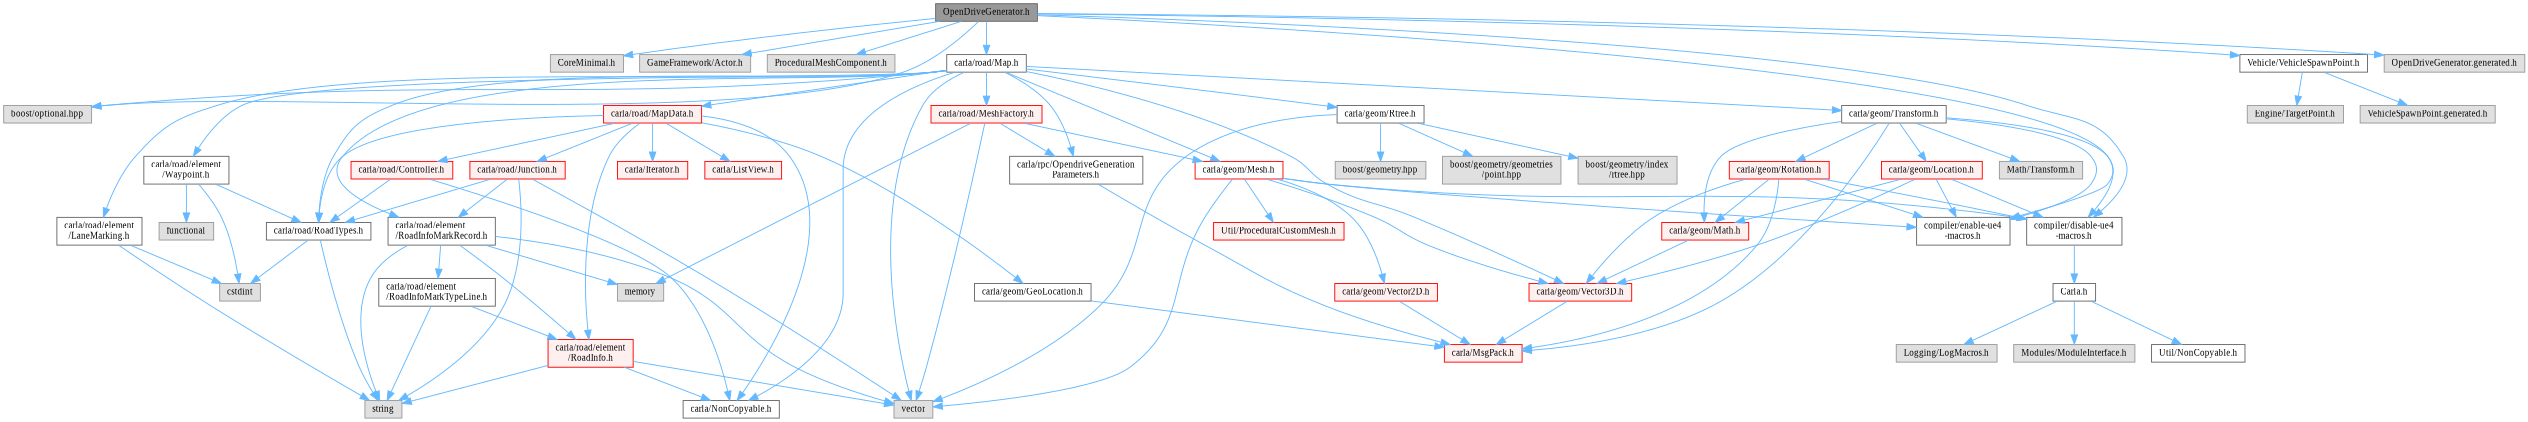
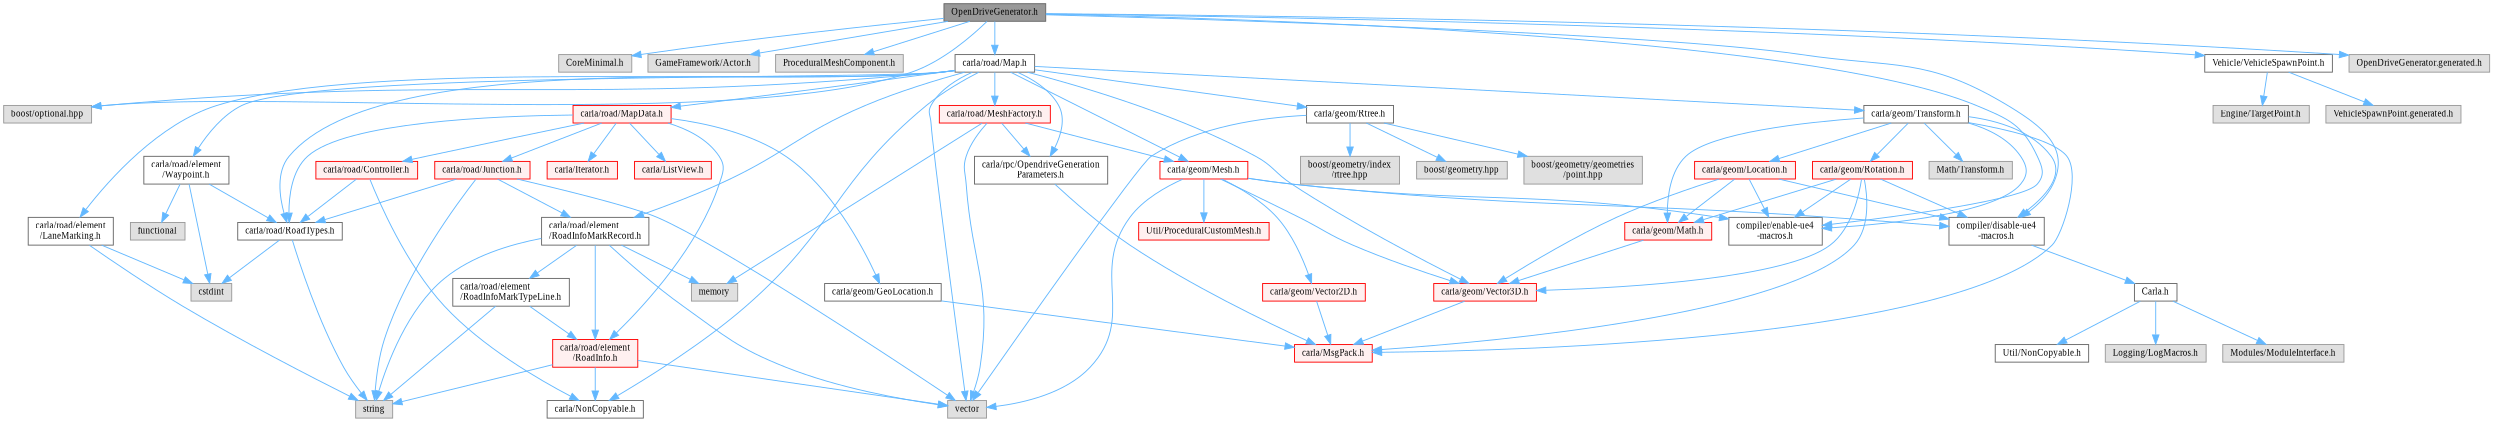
edge "carla/road/MapData.h" -> "carla/NonCopyable.h": removed
